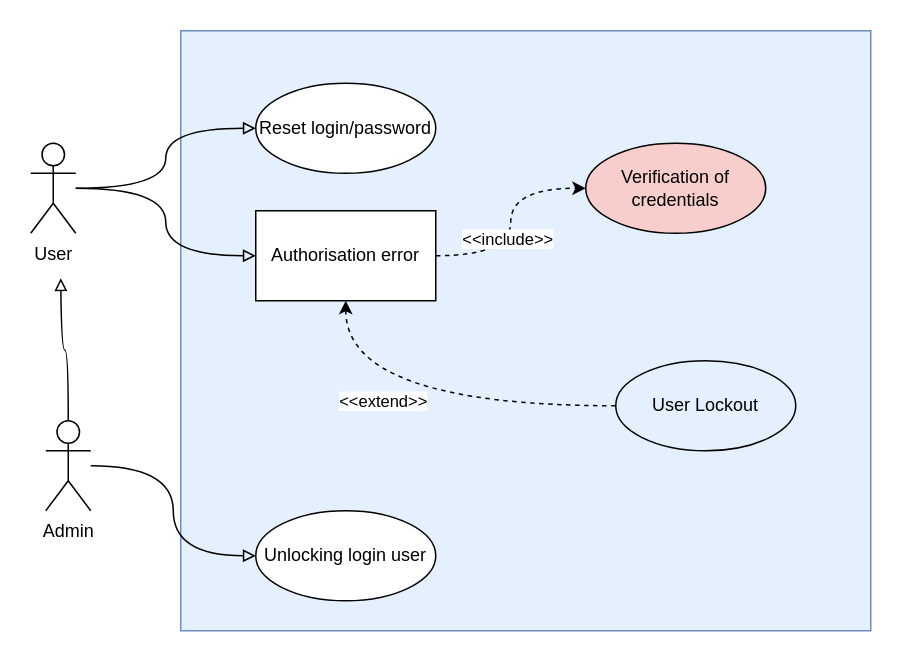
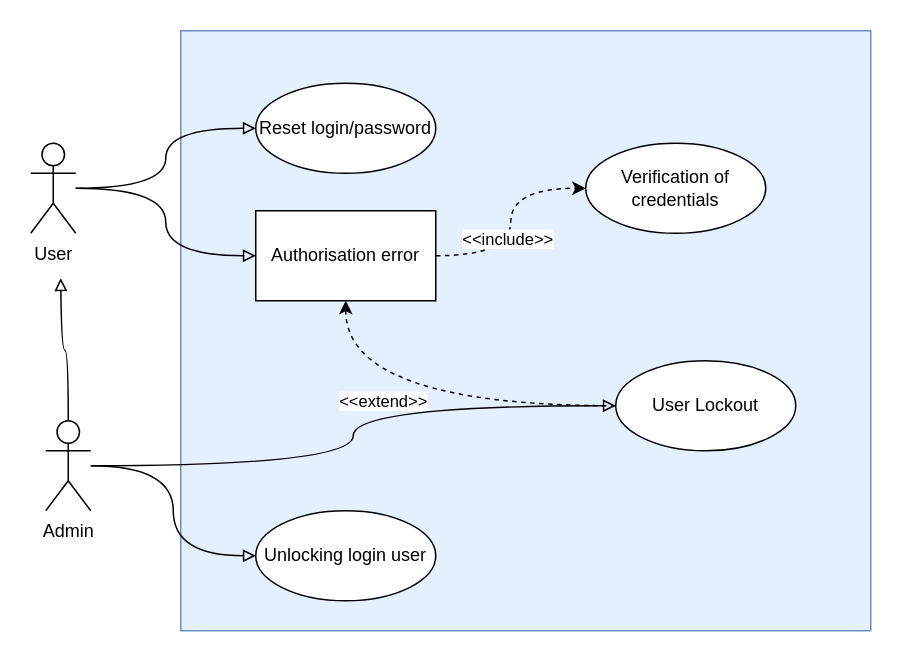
node "Verification of credentials": fillcolor #f8cecc -> #ffffff
node "User Lockout": fillcolor #e5f0ff -> #ffffff
edge "Admin" -> "User Lockout": added
